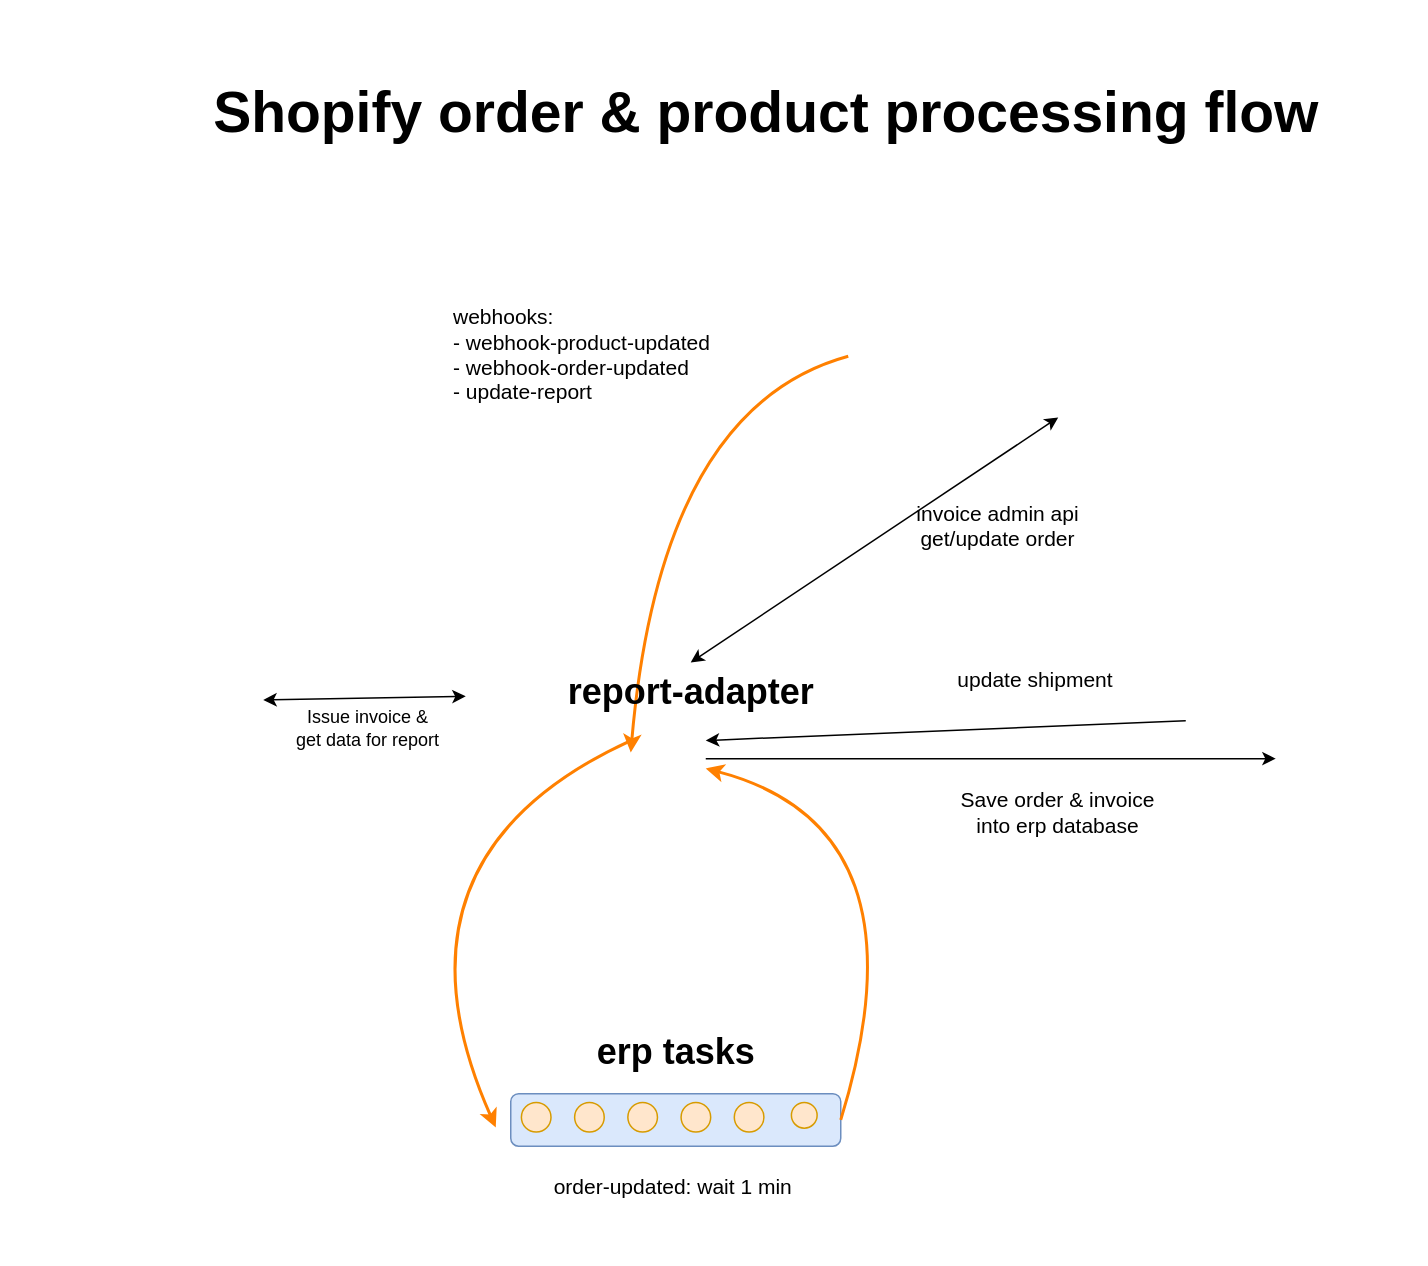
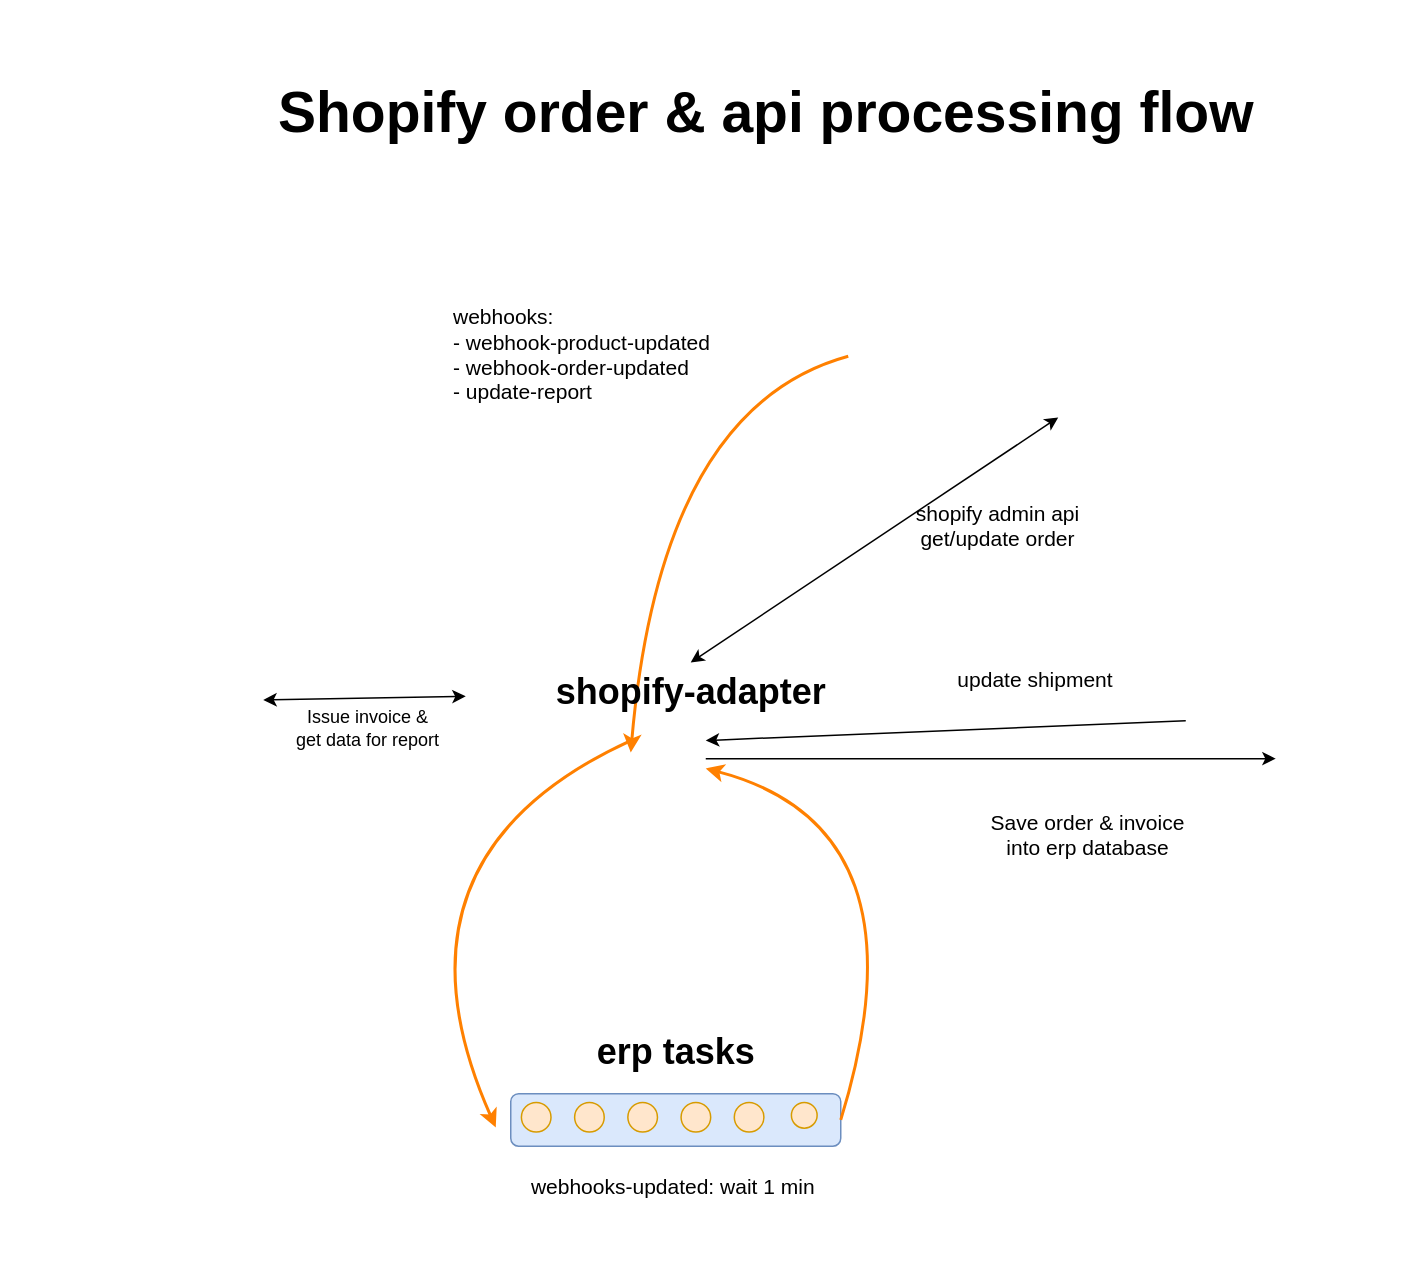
node "Shopify order & product processing flow": label "Shopify order & product processing flow" -> "Shopify order & api processing flow"
node "invoice admin api get/update order": label "invoice admin api get/update order" -> "shopify admin api get/update order"
node "report-adapter": label "report-adapter" -> "shopify-adapter"
node "Save order & invoice into erp database": moved (1058, 812) -> (1088, 835)
node "order-updated: wait 1 min": label "order-updated: wait 1 min" -> "webhooks-updated: wait 1 min"
